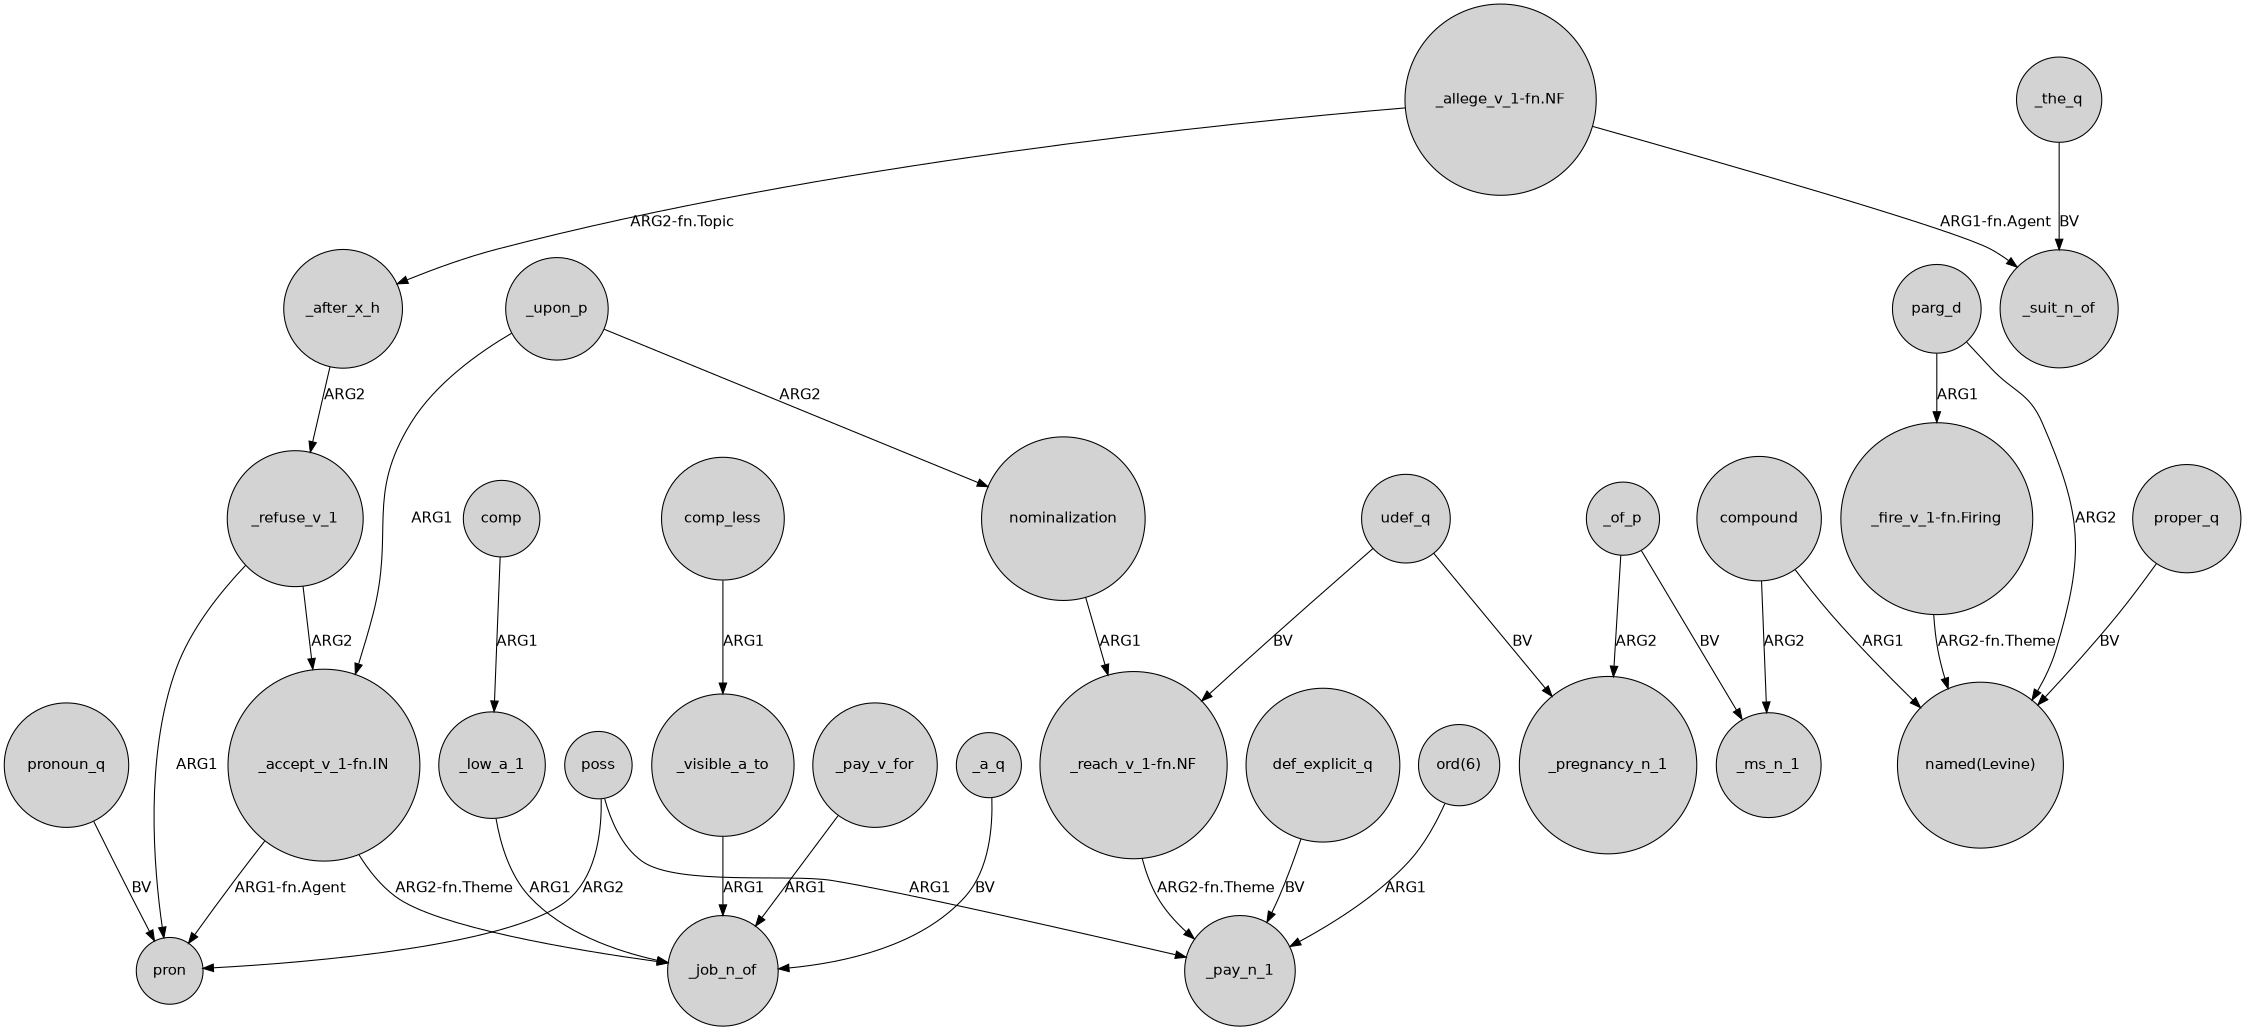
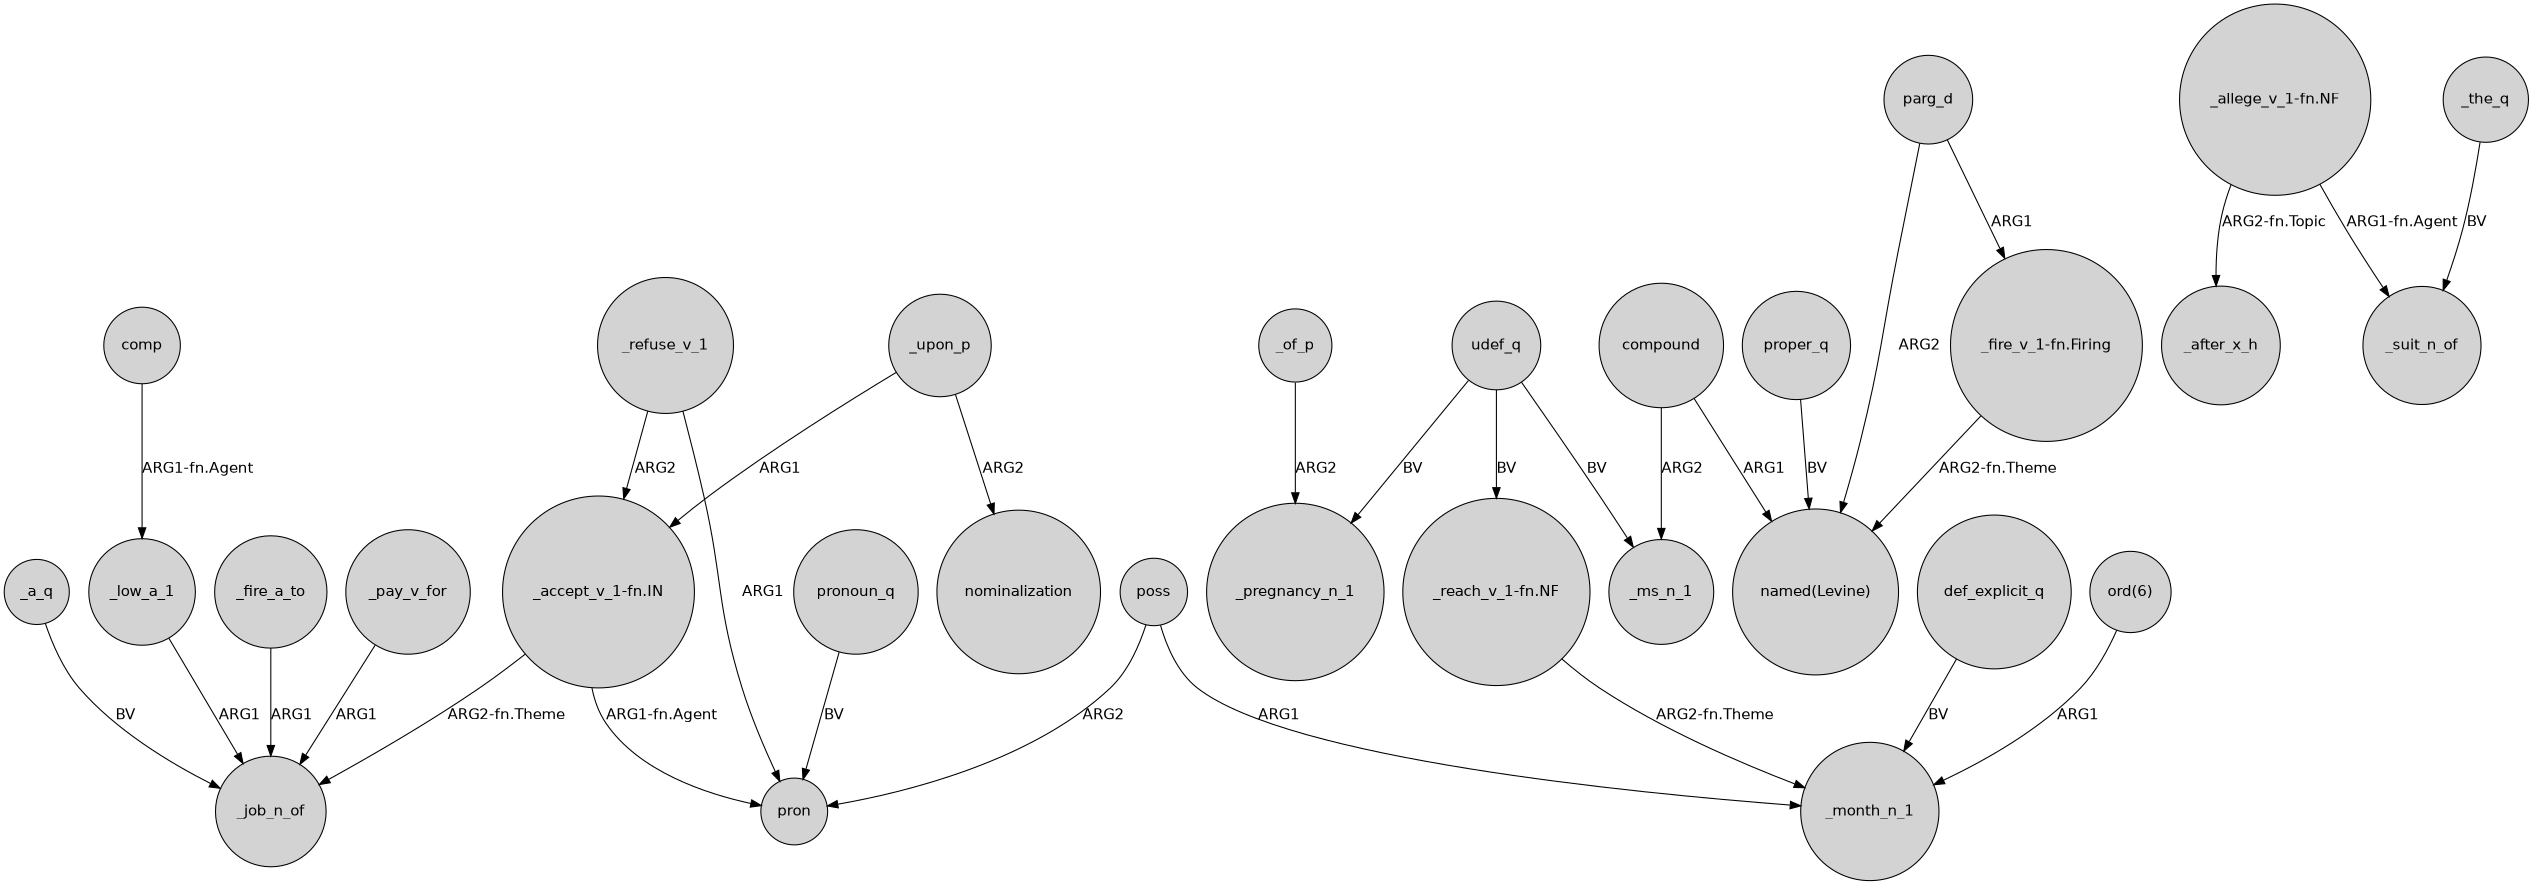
edge "_after_x_h" -> "_refuse_v_1": removed, label "ARG2"
node "comp_less": removed
edge "_of_p" -> "_ms_n_1": now "udef_q" -> "_ms_n_1"
edge "nominalization" -> "_reach_v_1-fn.NF": removed, label "ARG1"
edge "comp" -> "_low_a_1": label "ARG1" -> "ARG1-fn.Agent"
node "_visible_a_to": label "_visible_a_to" -> "_fire_a_to"
node "_pay_n_1": label "_pay_n_1" -> "_month_n_1"
